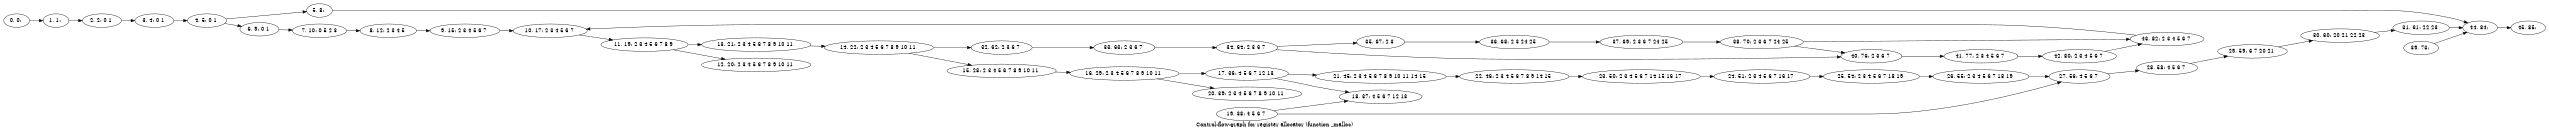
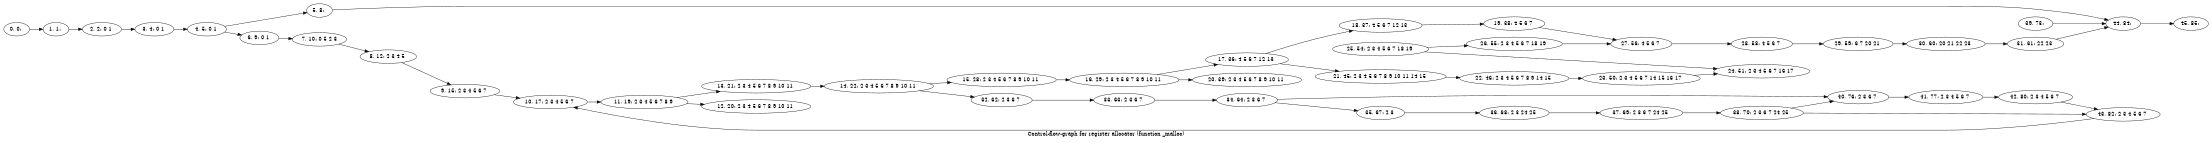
edge "24, 51: 2 3 4 5 6 7 16 17" -> "25, 54: 2 3 4 5 6 7 18 19": reversed
edge "19, 38: 4 5 6 7" -> "18, 37: 4 5 6 7 12 13": reversed
